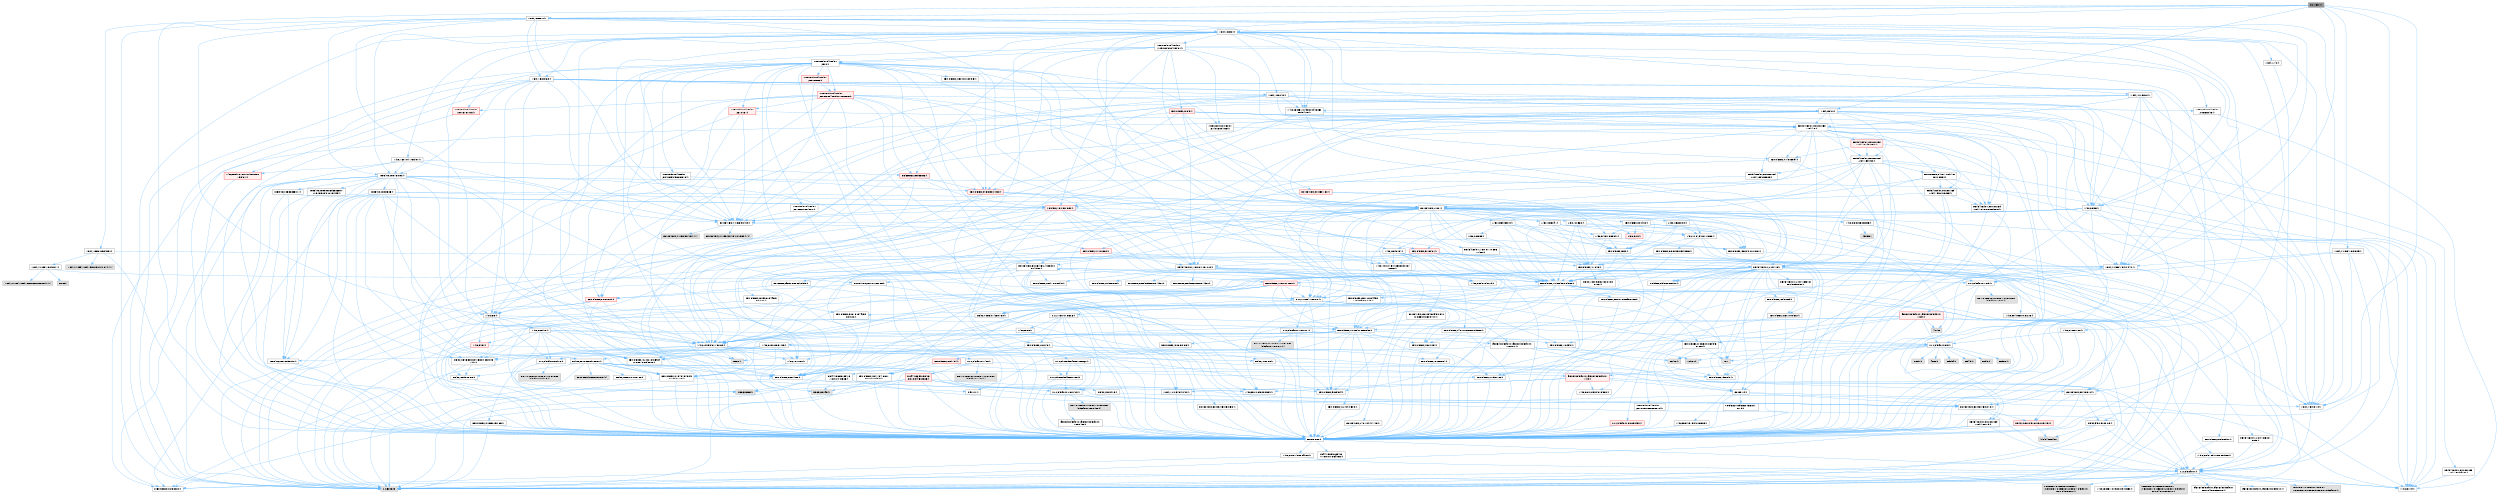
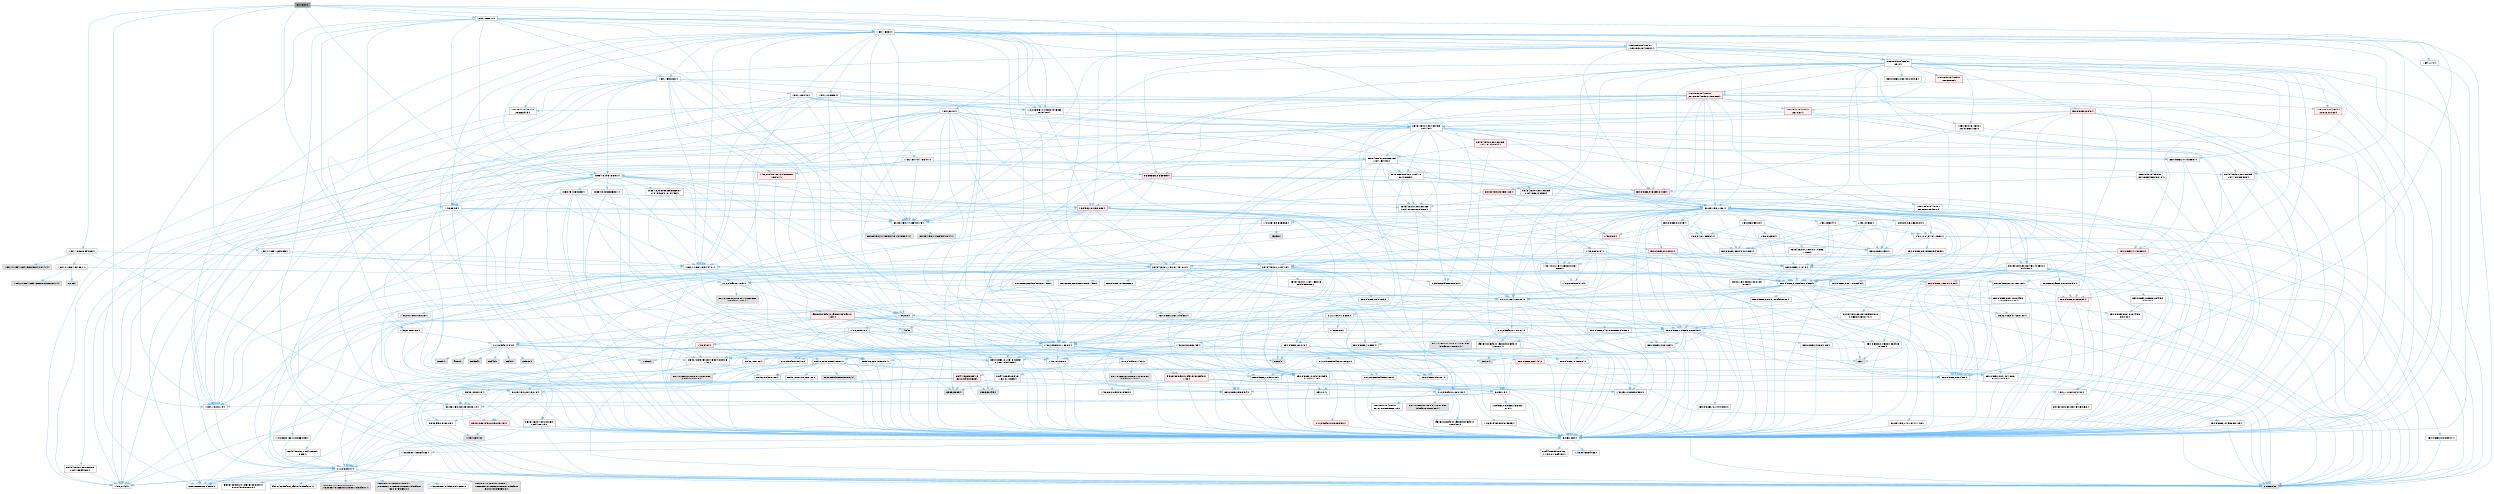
edge "Math/Vector.h" -> "Math/Color.h": now "Math/Vector.h" -> "Serialization/Structured ArchiveSlotBase.h"
node "Algo/HeapSort.h": label "Algo/HeapSort.h" -> "IsCharType/HeapSort.h"
node "Misc/CoreDefines.h": added
